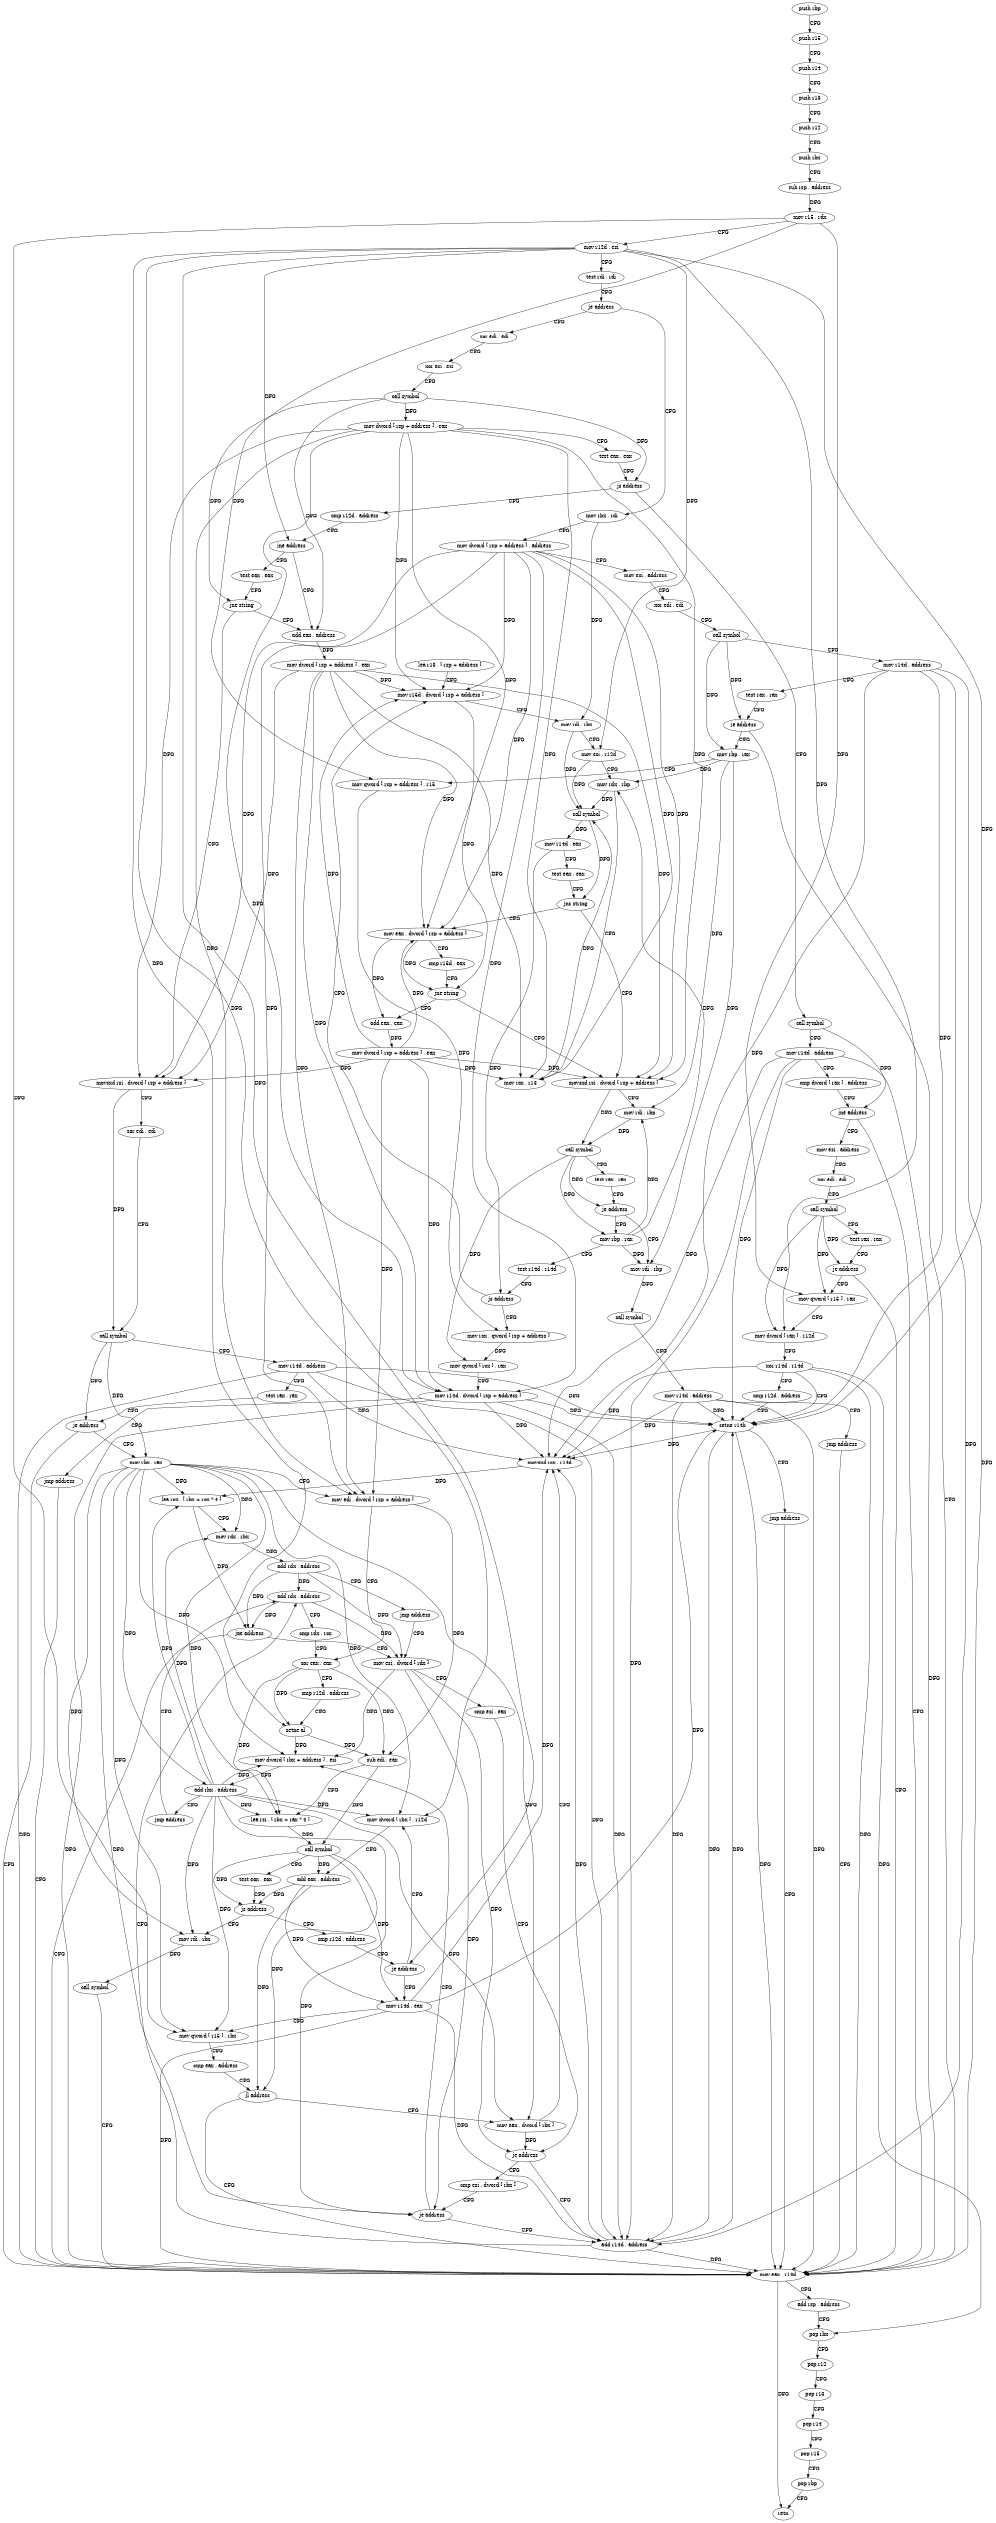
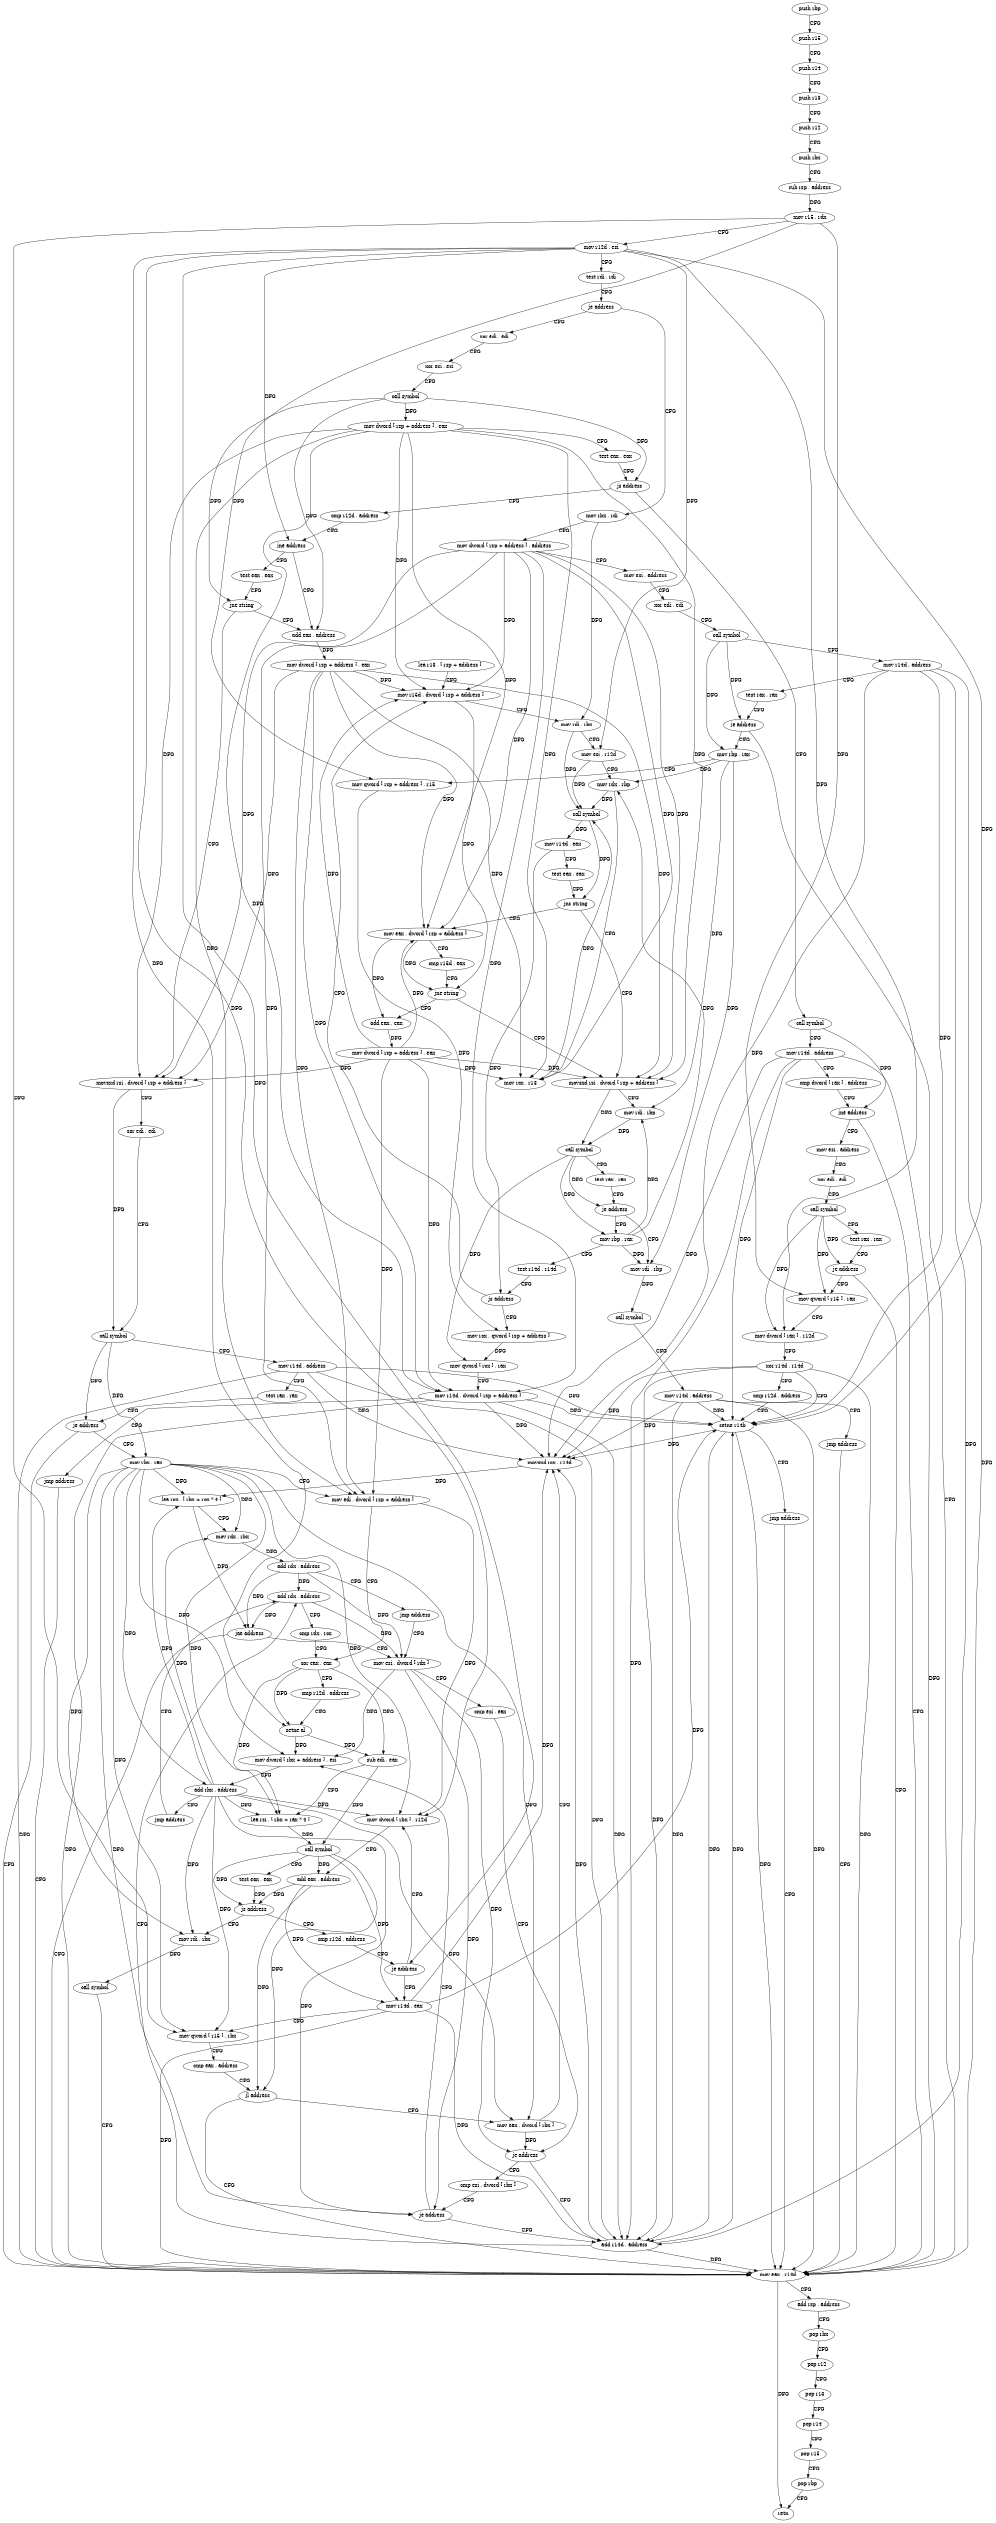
edge "mov edi , dword [ rsp + address ]" -> "sub edi , eax": now "mov edi , dword [ rsp + address ]" -> "mov dword [ rbx ] , r12d"
edge "add rbx , address" -> "mov dword [ rbx + address ] , esi": removed, label "DFG"
edge "xor r14d , r14d" -> "pop rbx": now "xor r14d , r14d" -> "add r14d , address"
